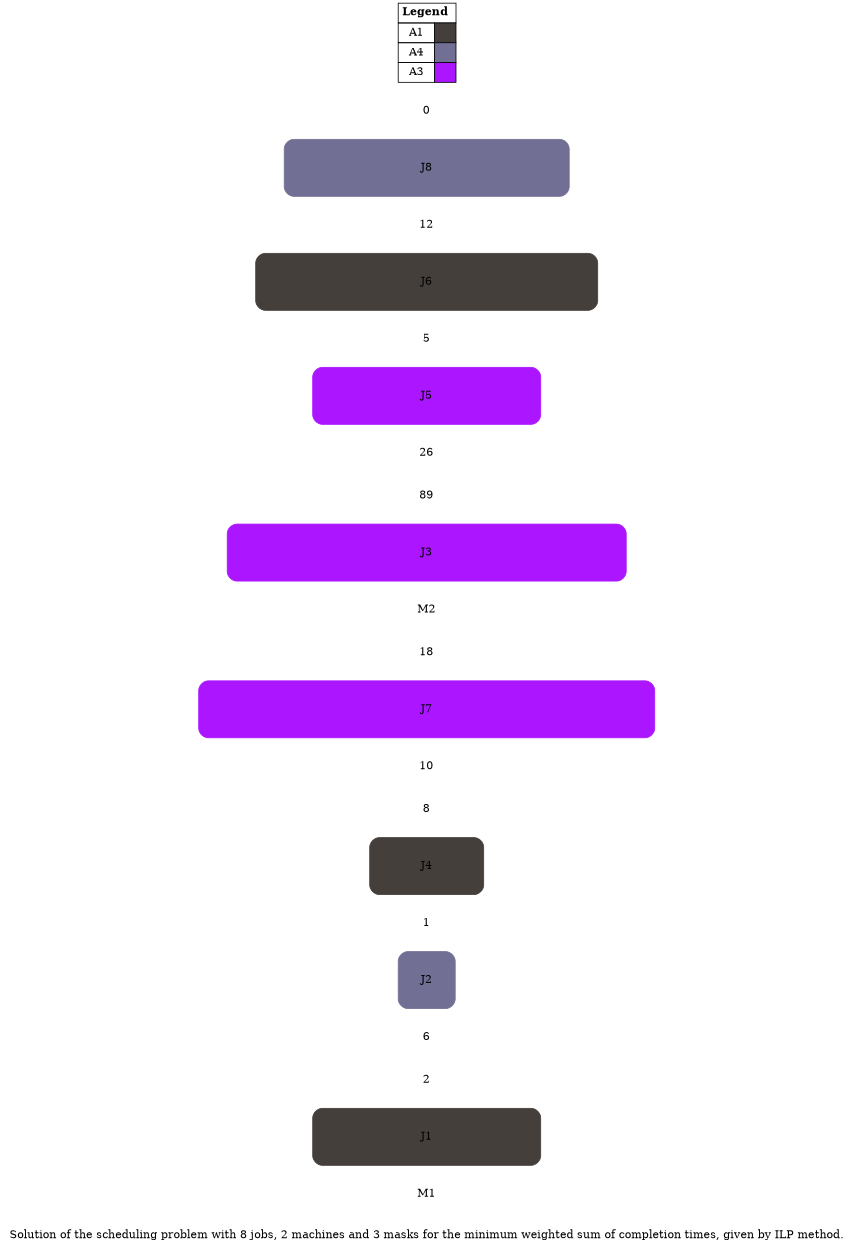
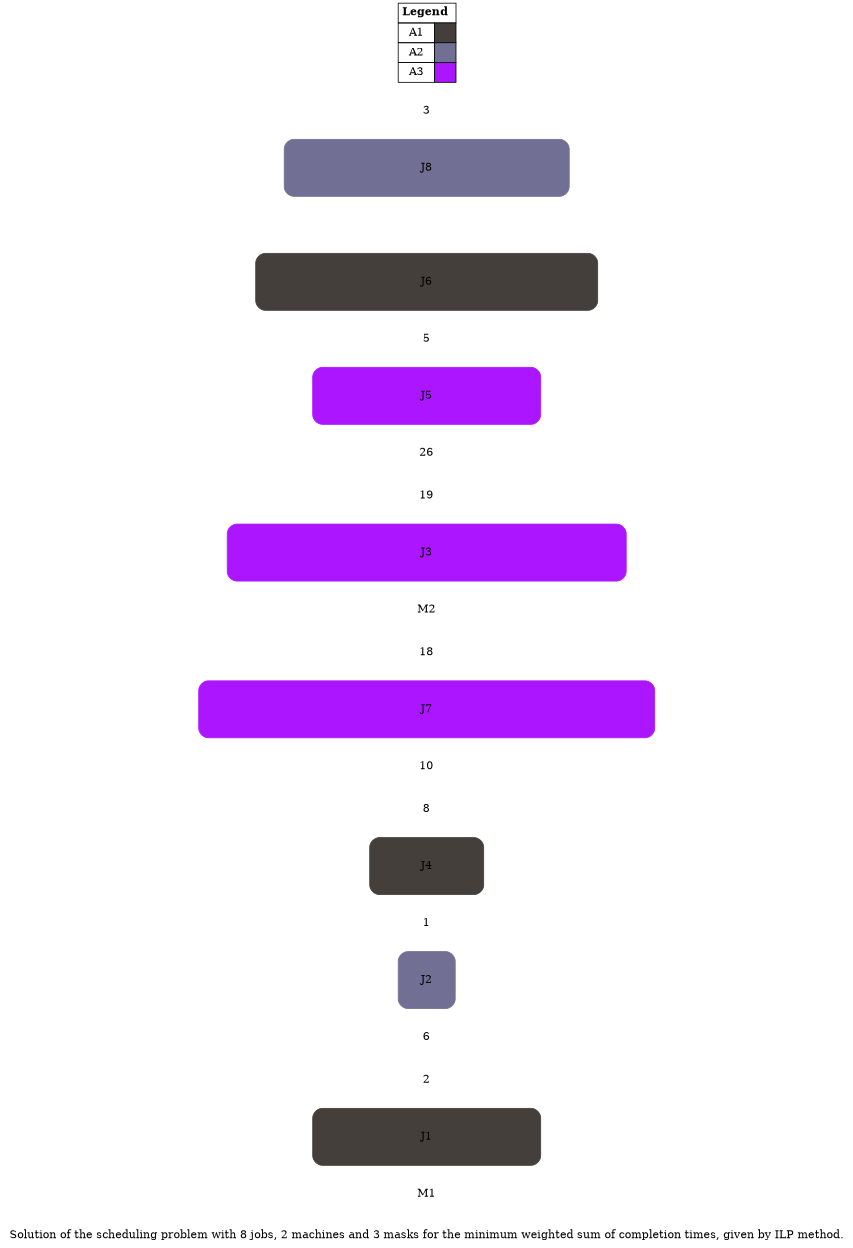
node "Legend": text "A4" -> "A2"
node "0": label "0" -> "3"
node "12": removed
node "89": label "89" -> "19"
